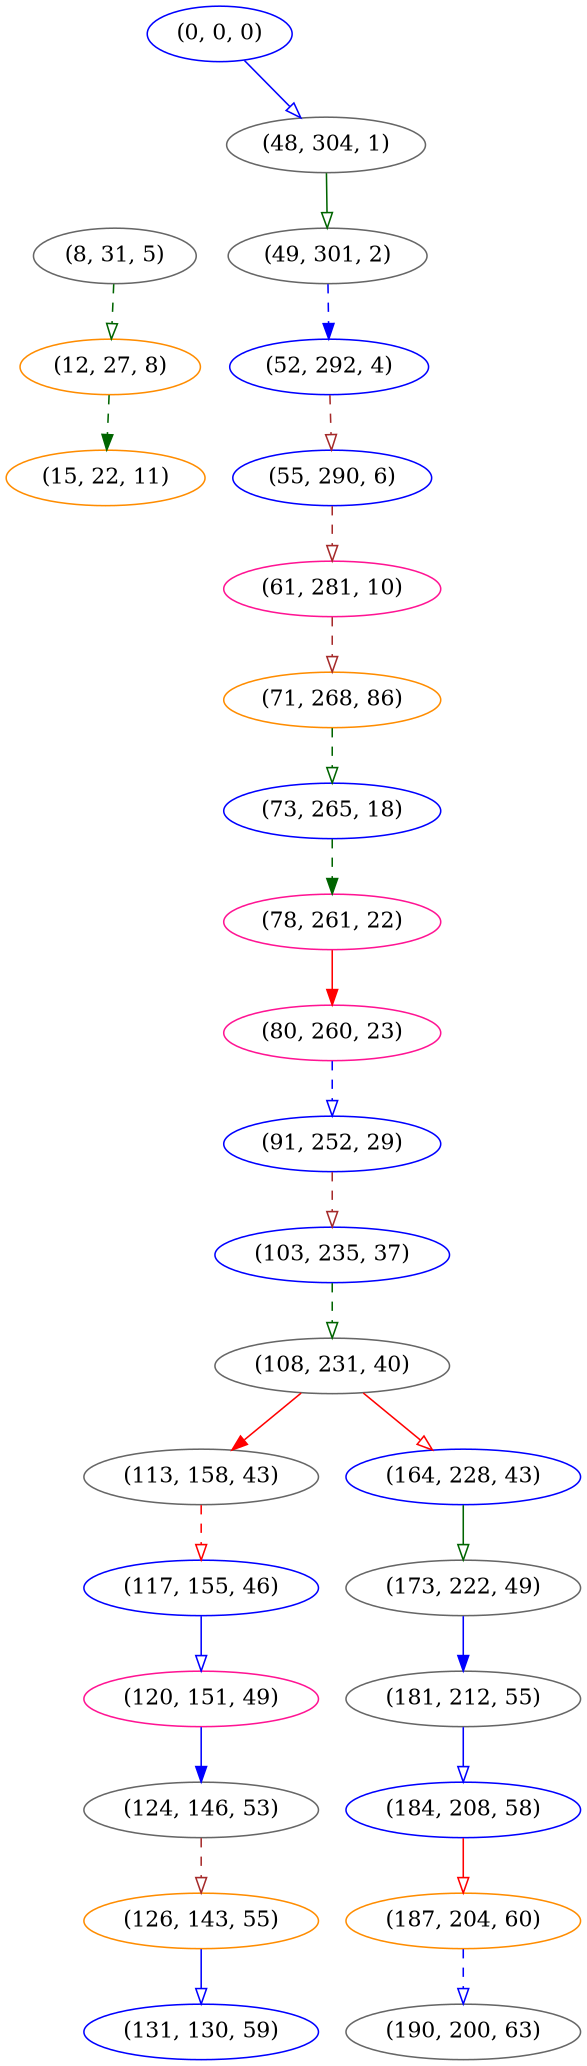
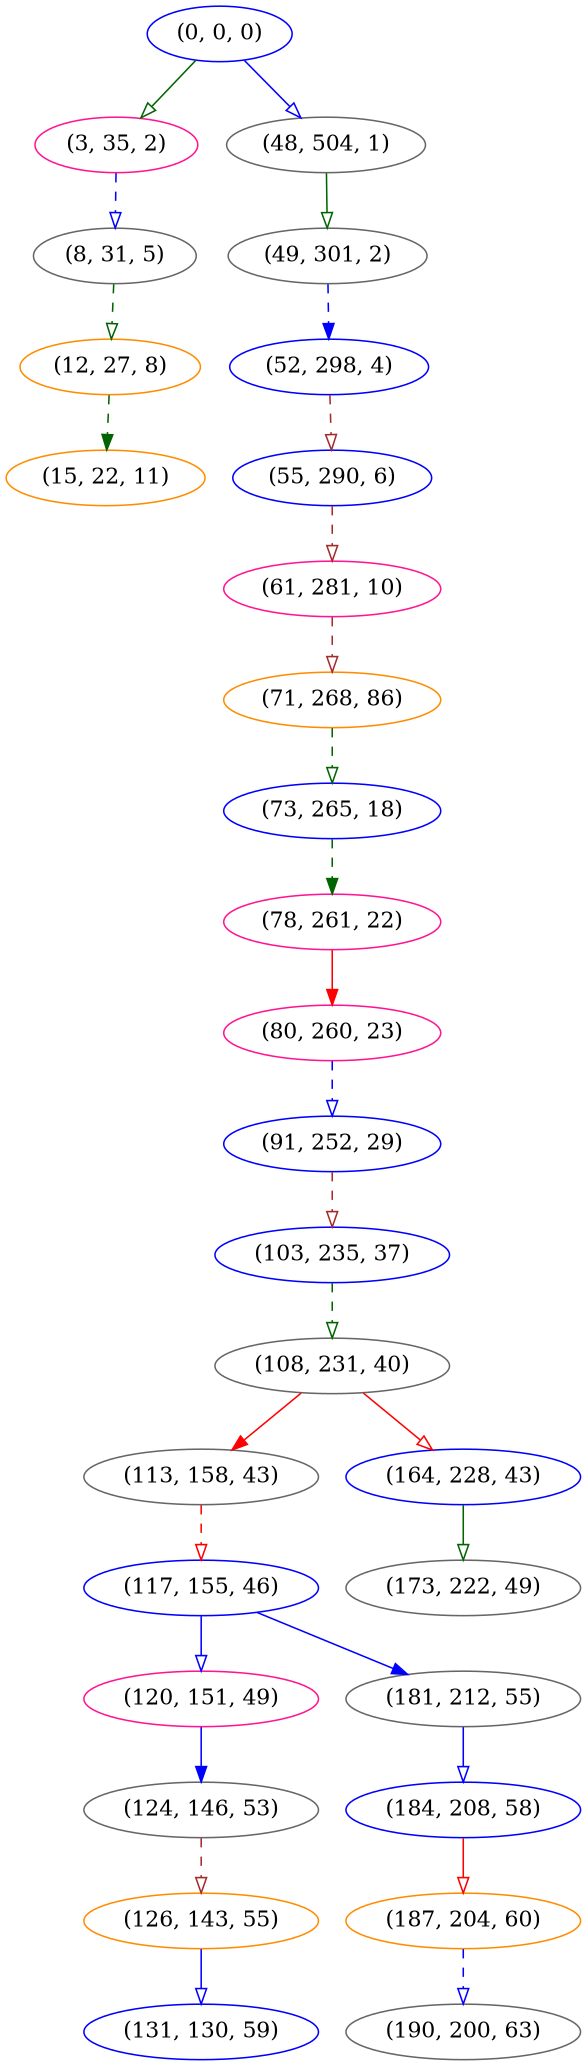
node "(3, 35, 2)": added
node "(48, 304, 1)": label "(48, 304, 1)" -> "(48, 504, 1)"
node "(52, 292, 4)": label "(52, 292, 4)" -> "(52, 298, 4)"
edge "(173, 222, 49)" -> "(181, 212, 55)": now "(117, 155, 46)" -> "(181, 212, 55)"
